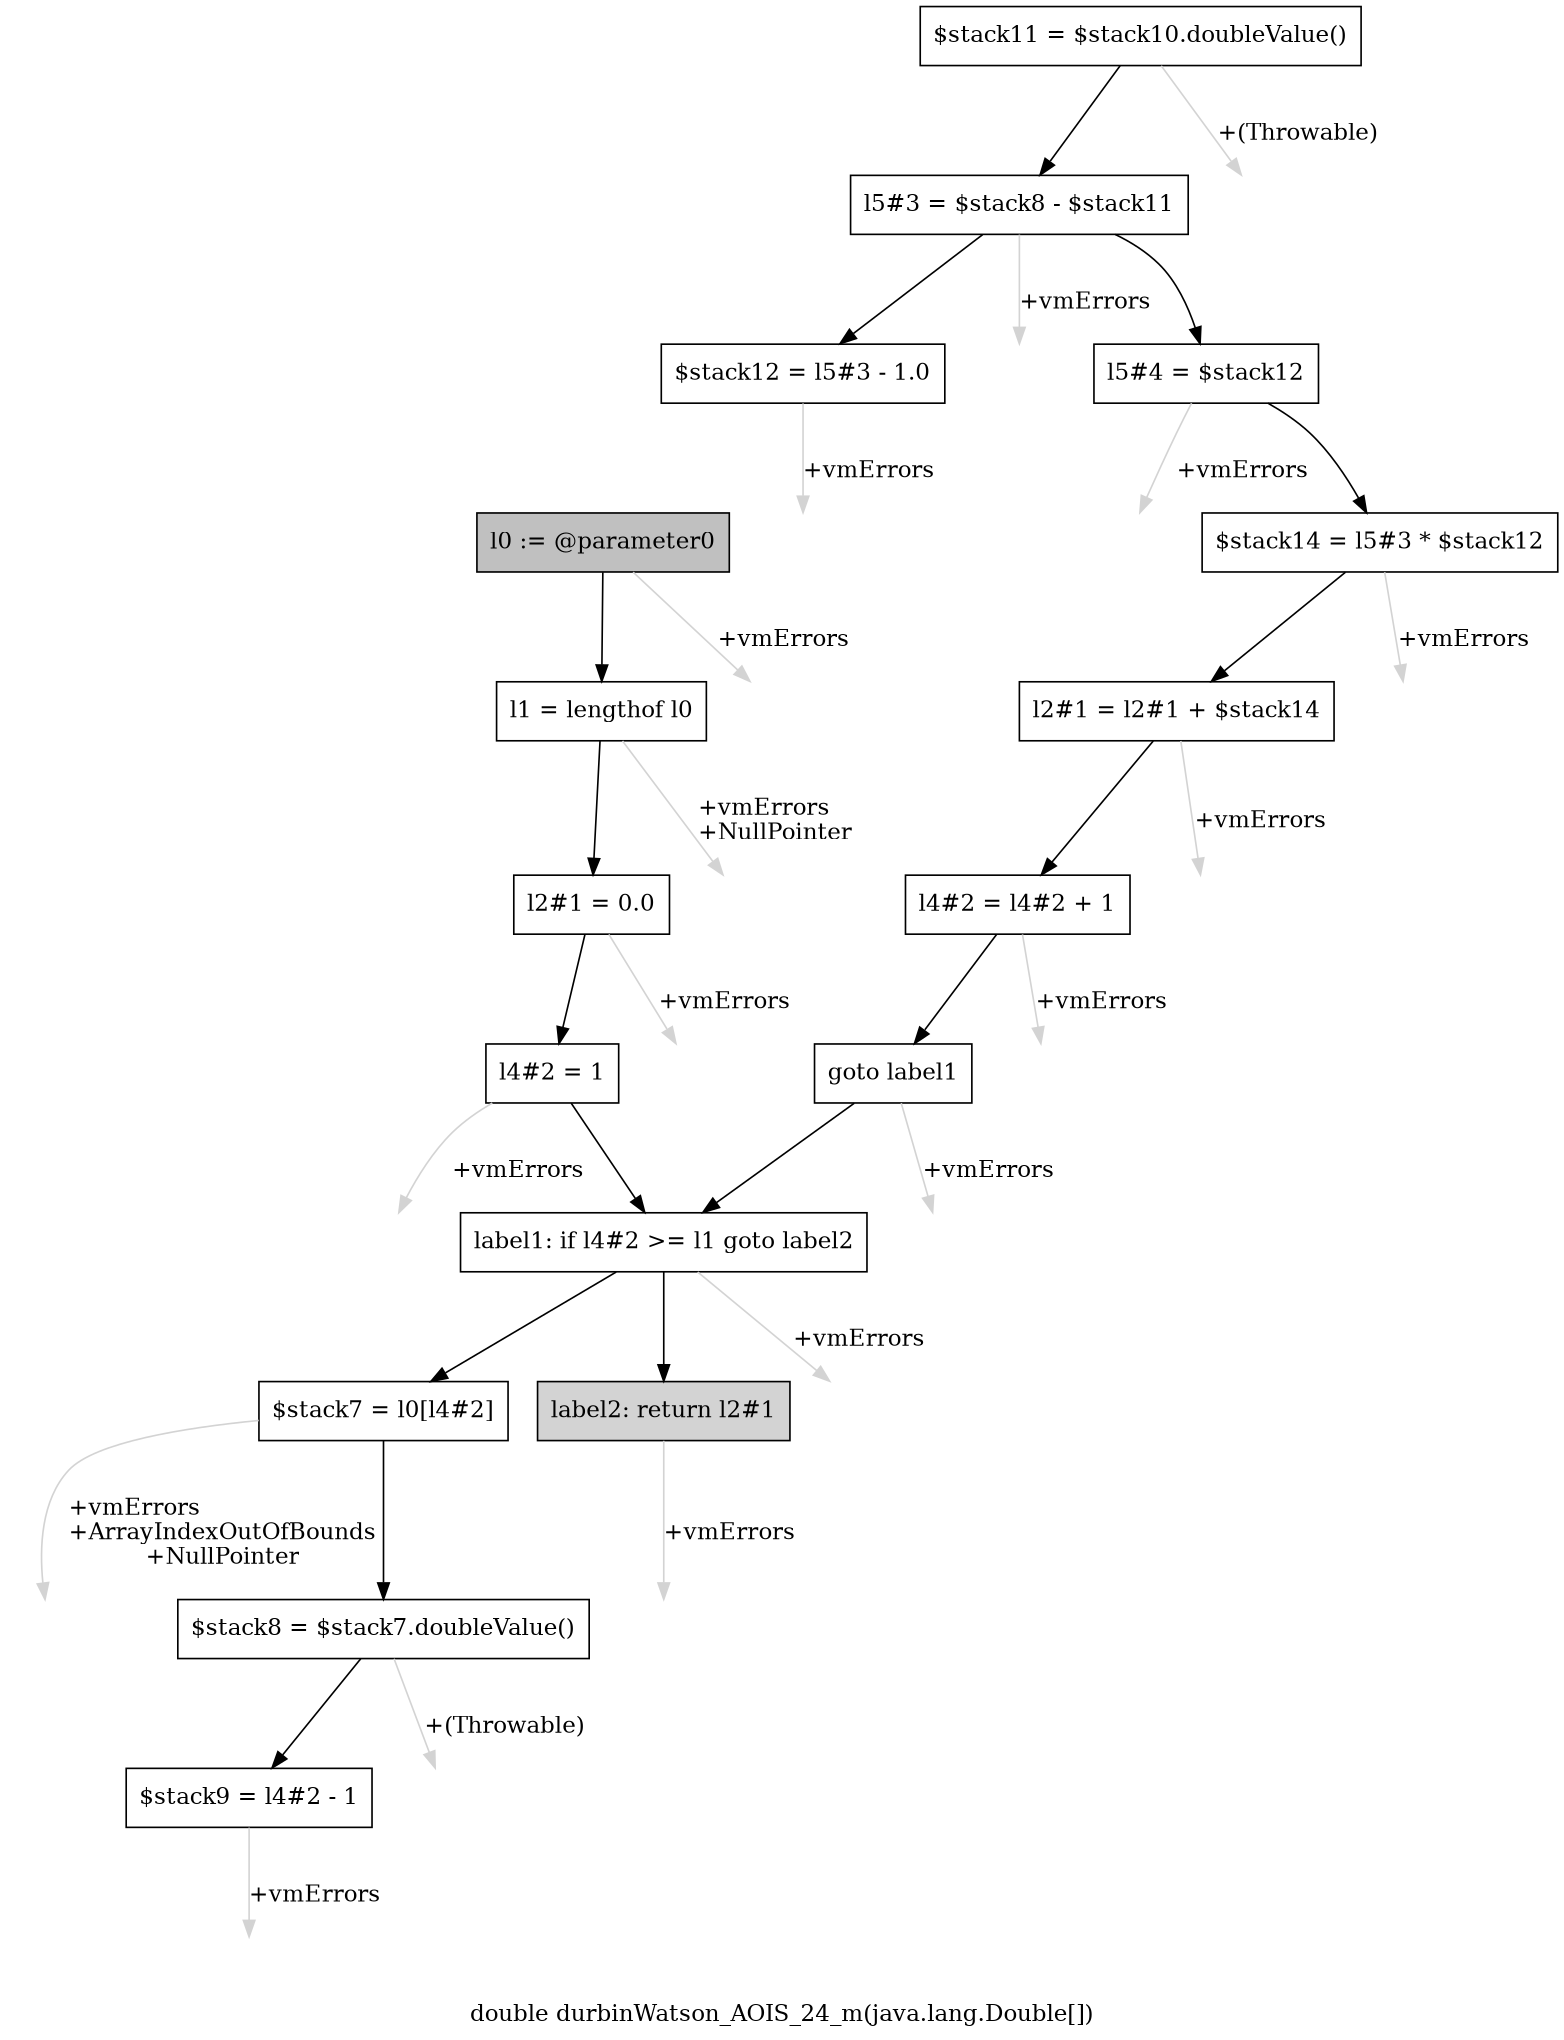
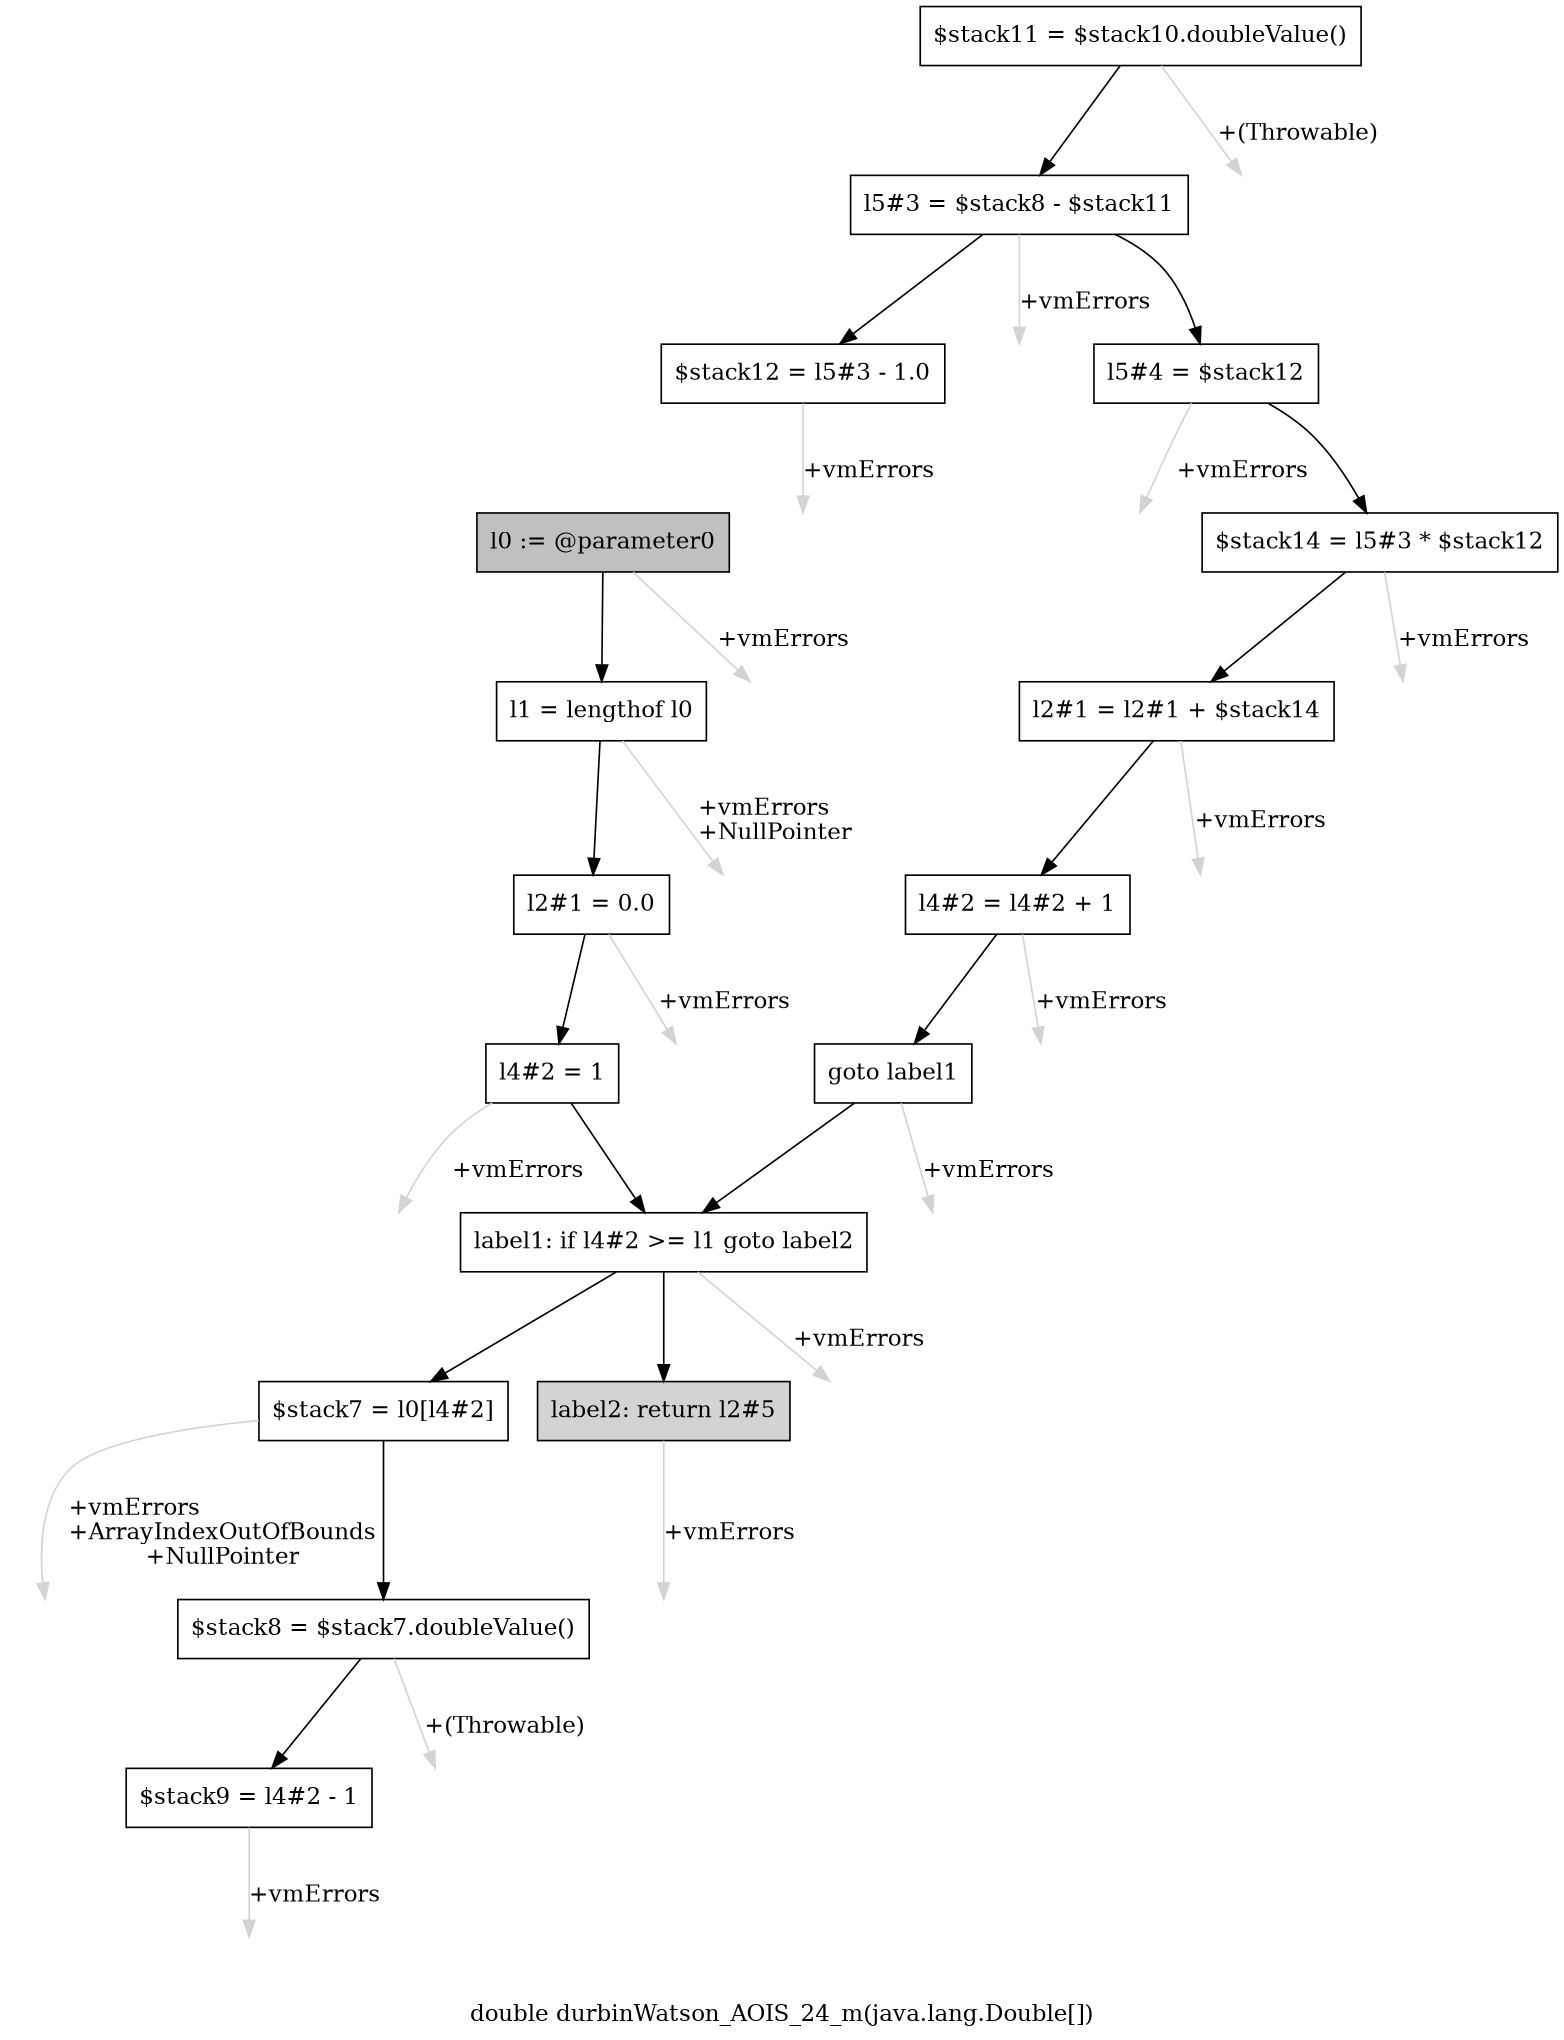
node "label2: return l2#1": label "label2: return l2#1" -> "label2: return l2#5"
